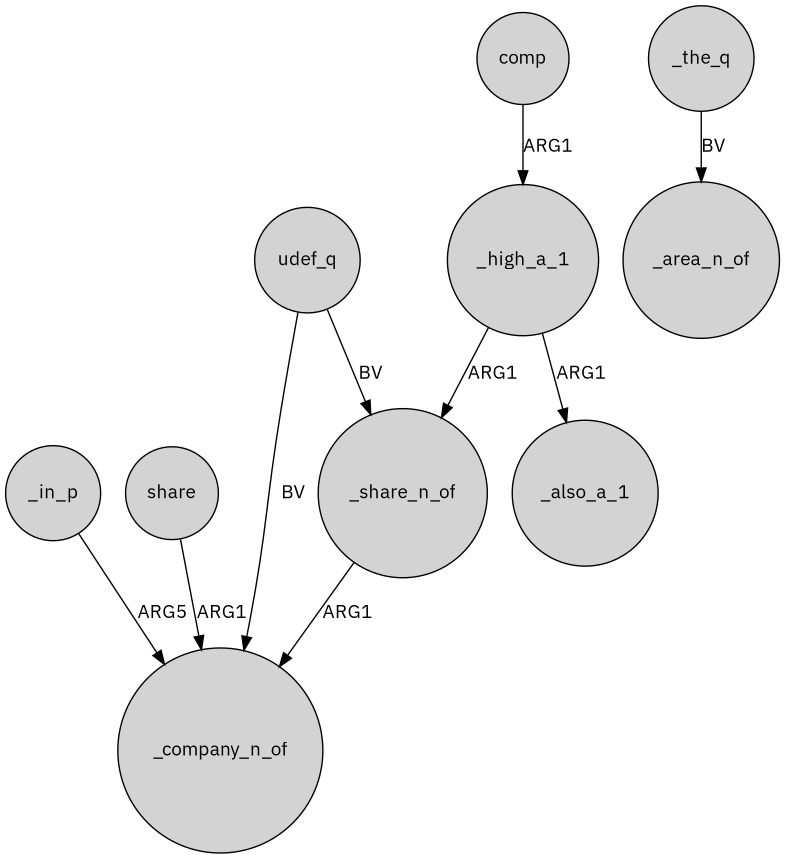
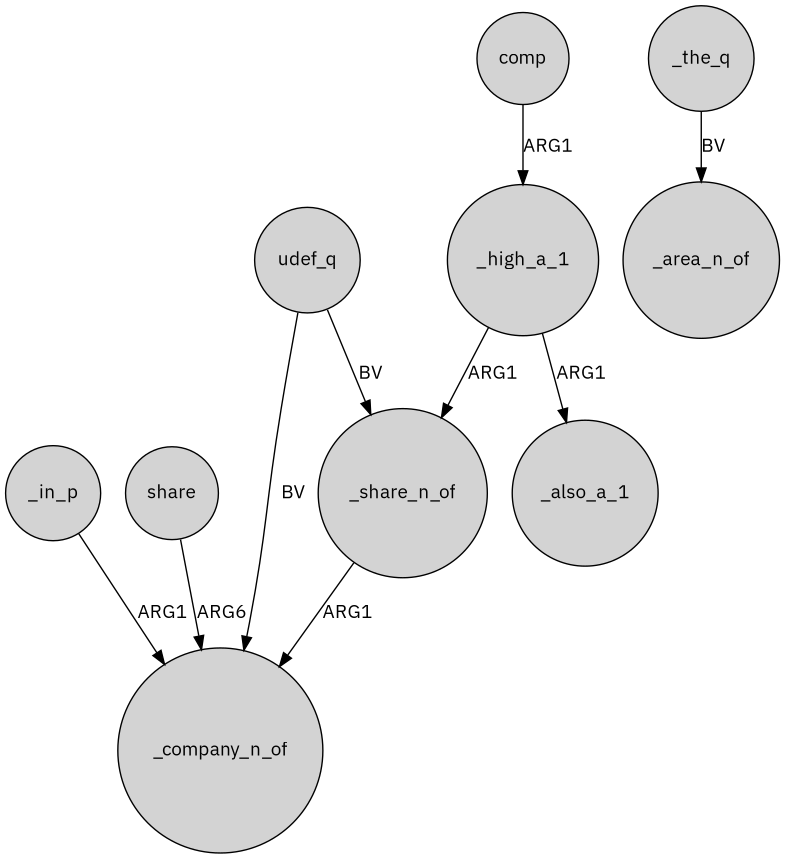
edge "_in_p" -> "_company_n_of": label "ARG5" -> "ARG1"
edge "share" -> "_company_n_of": label "ARG1" -> "ARG6"
